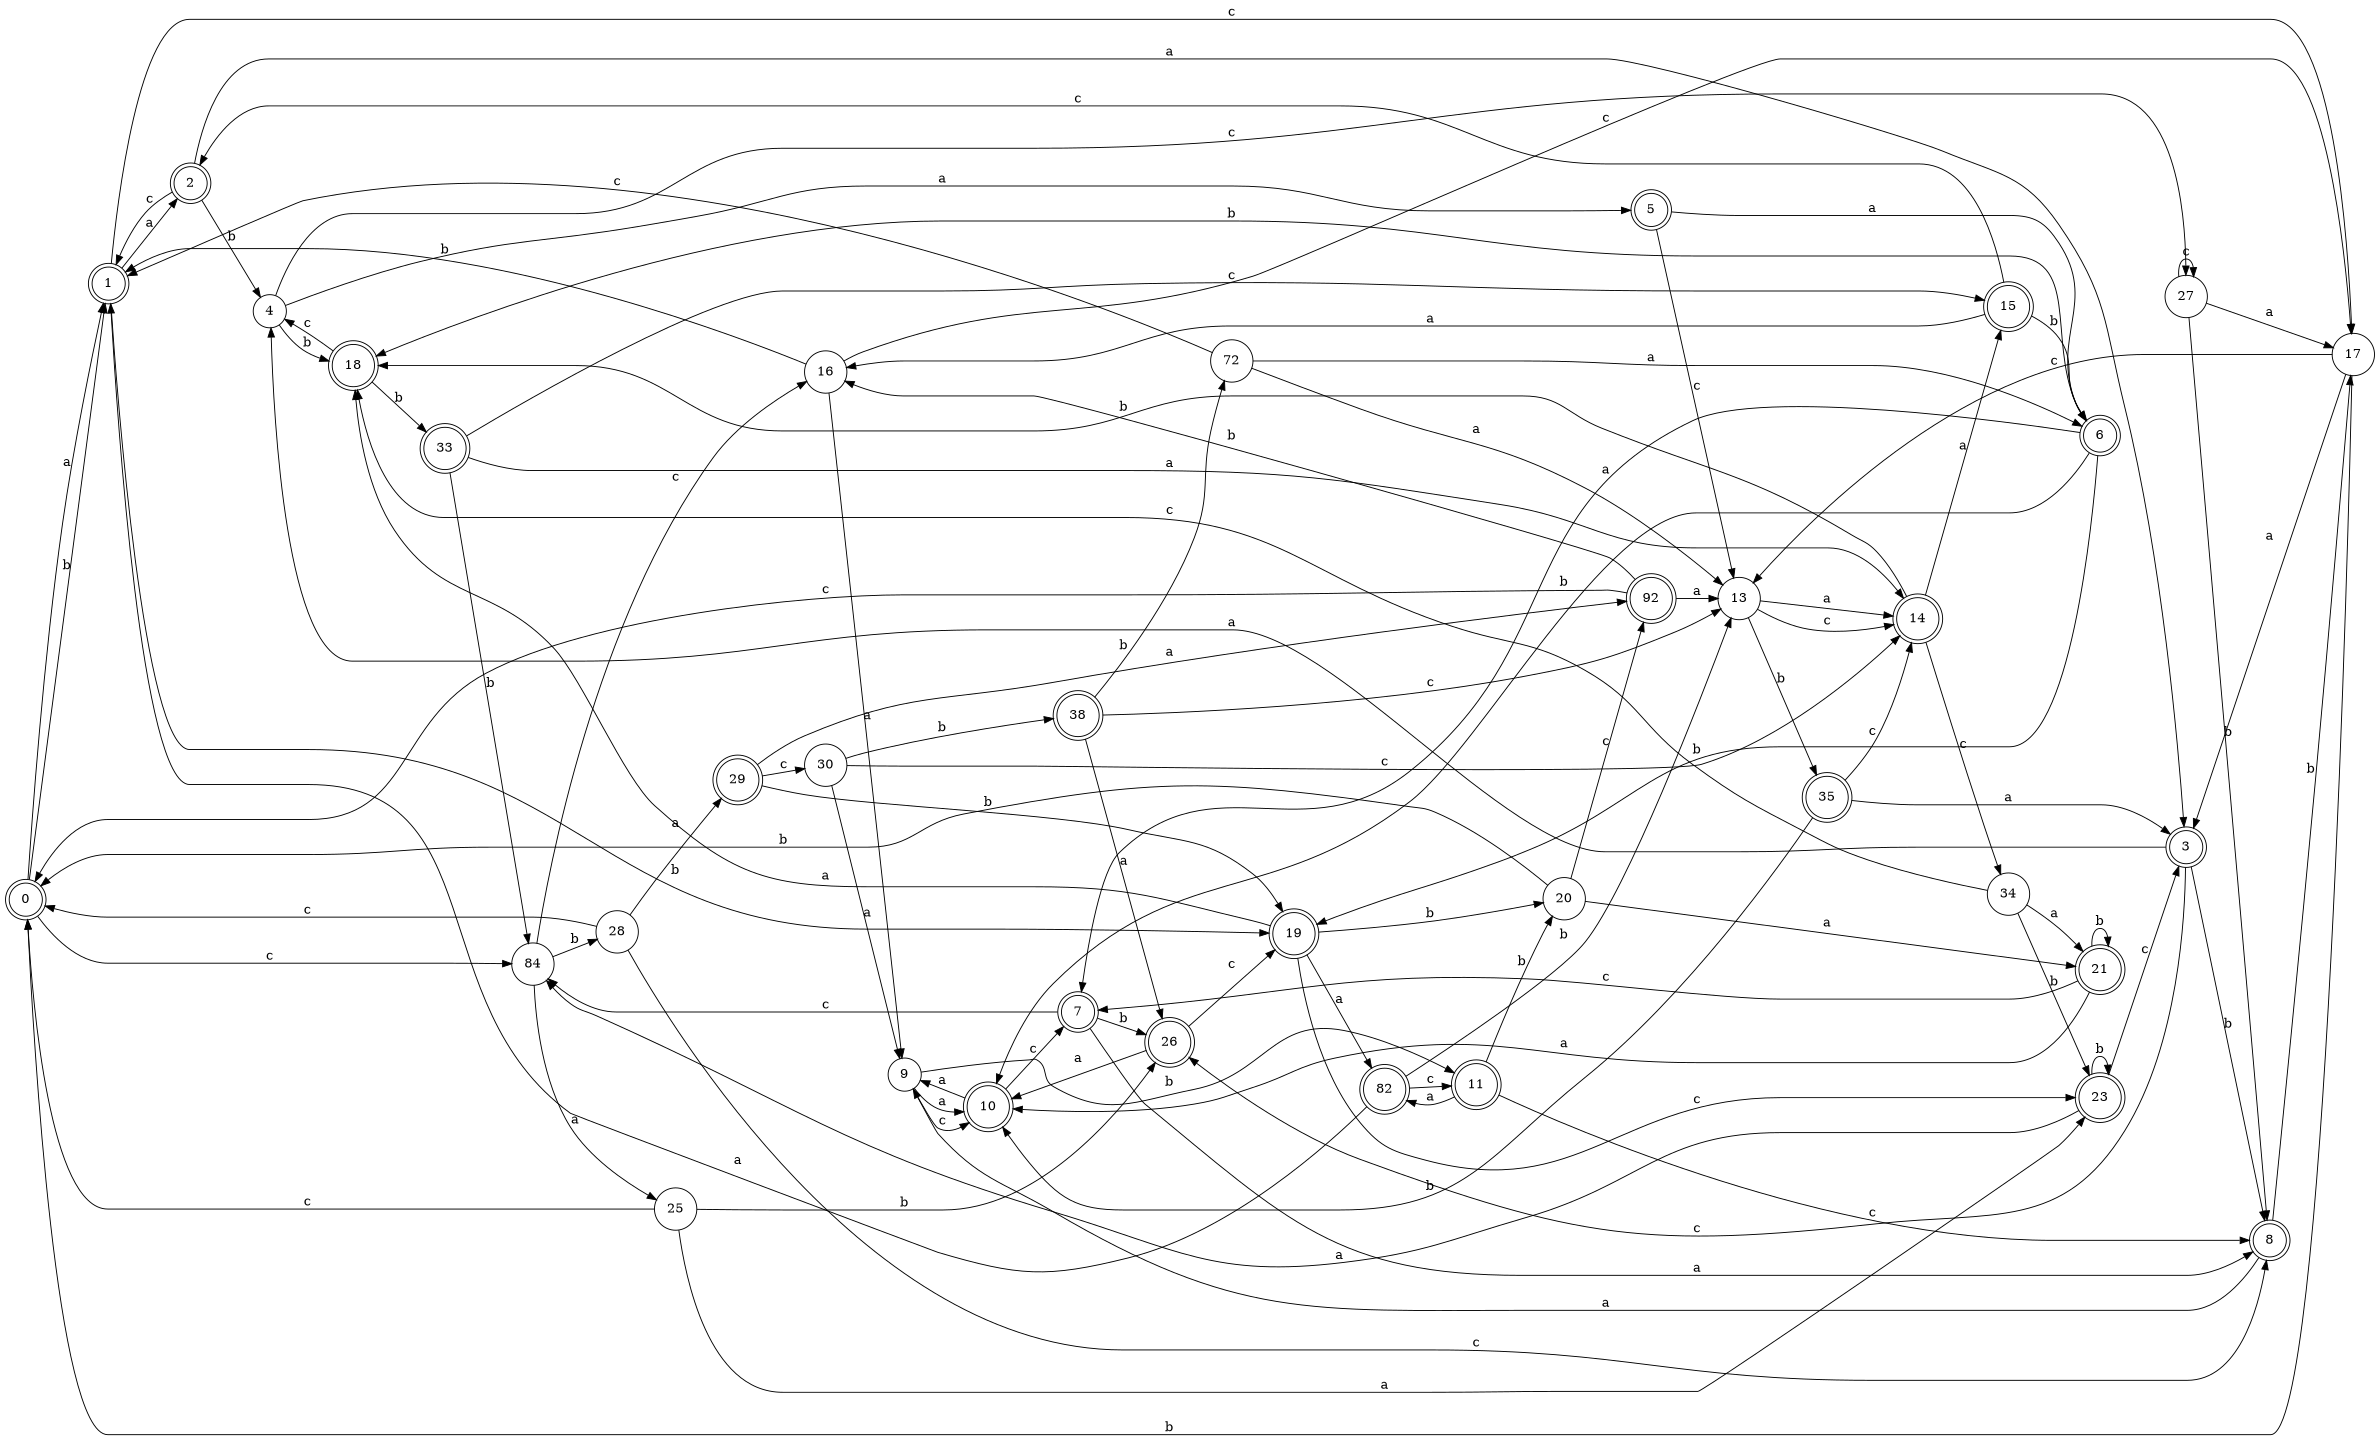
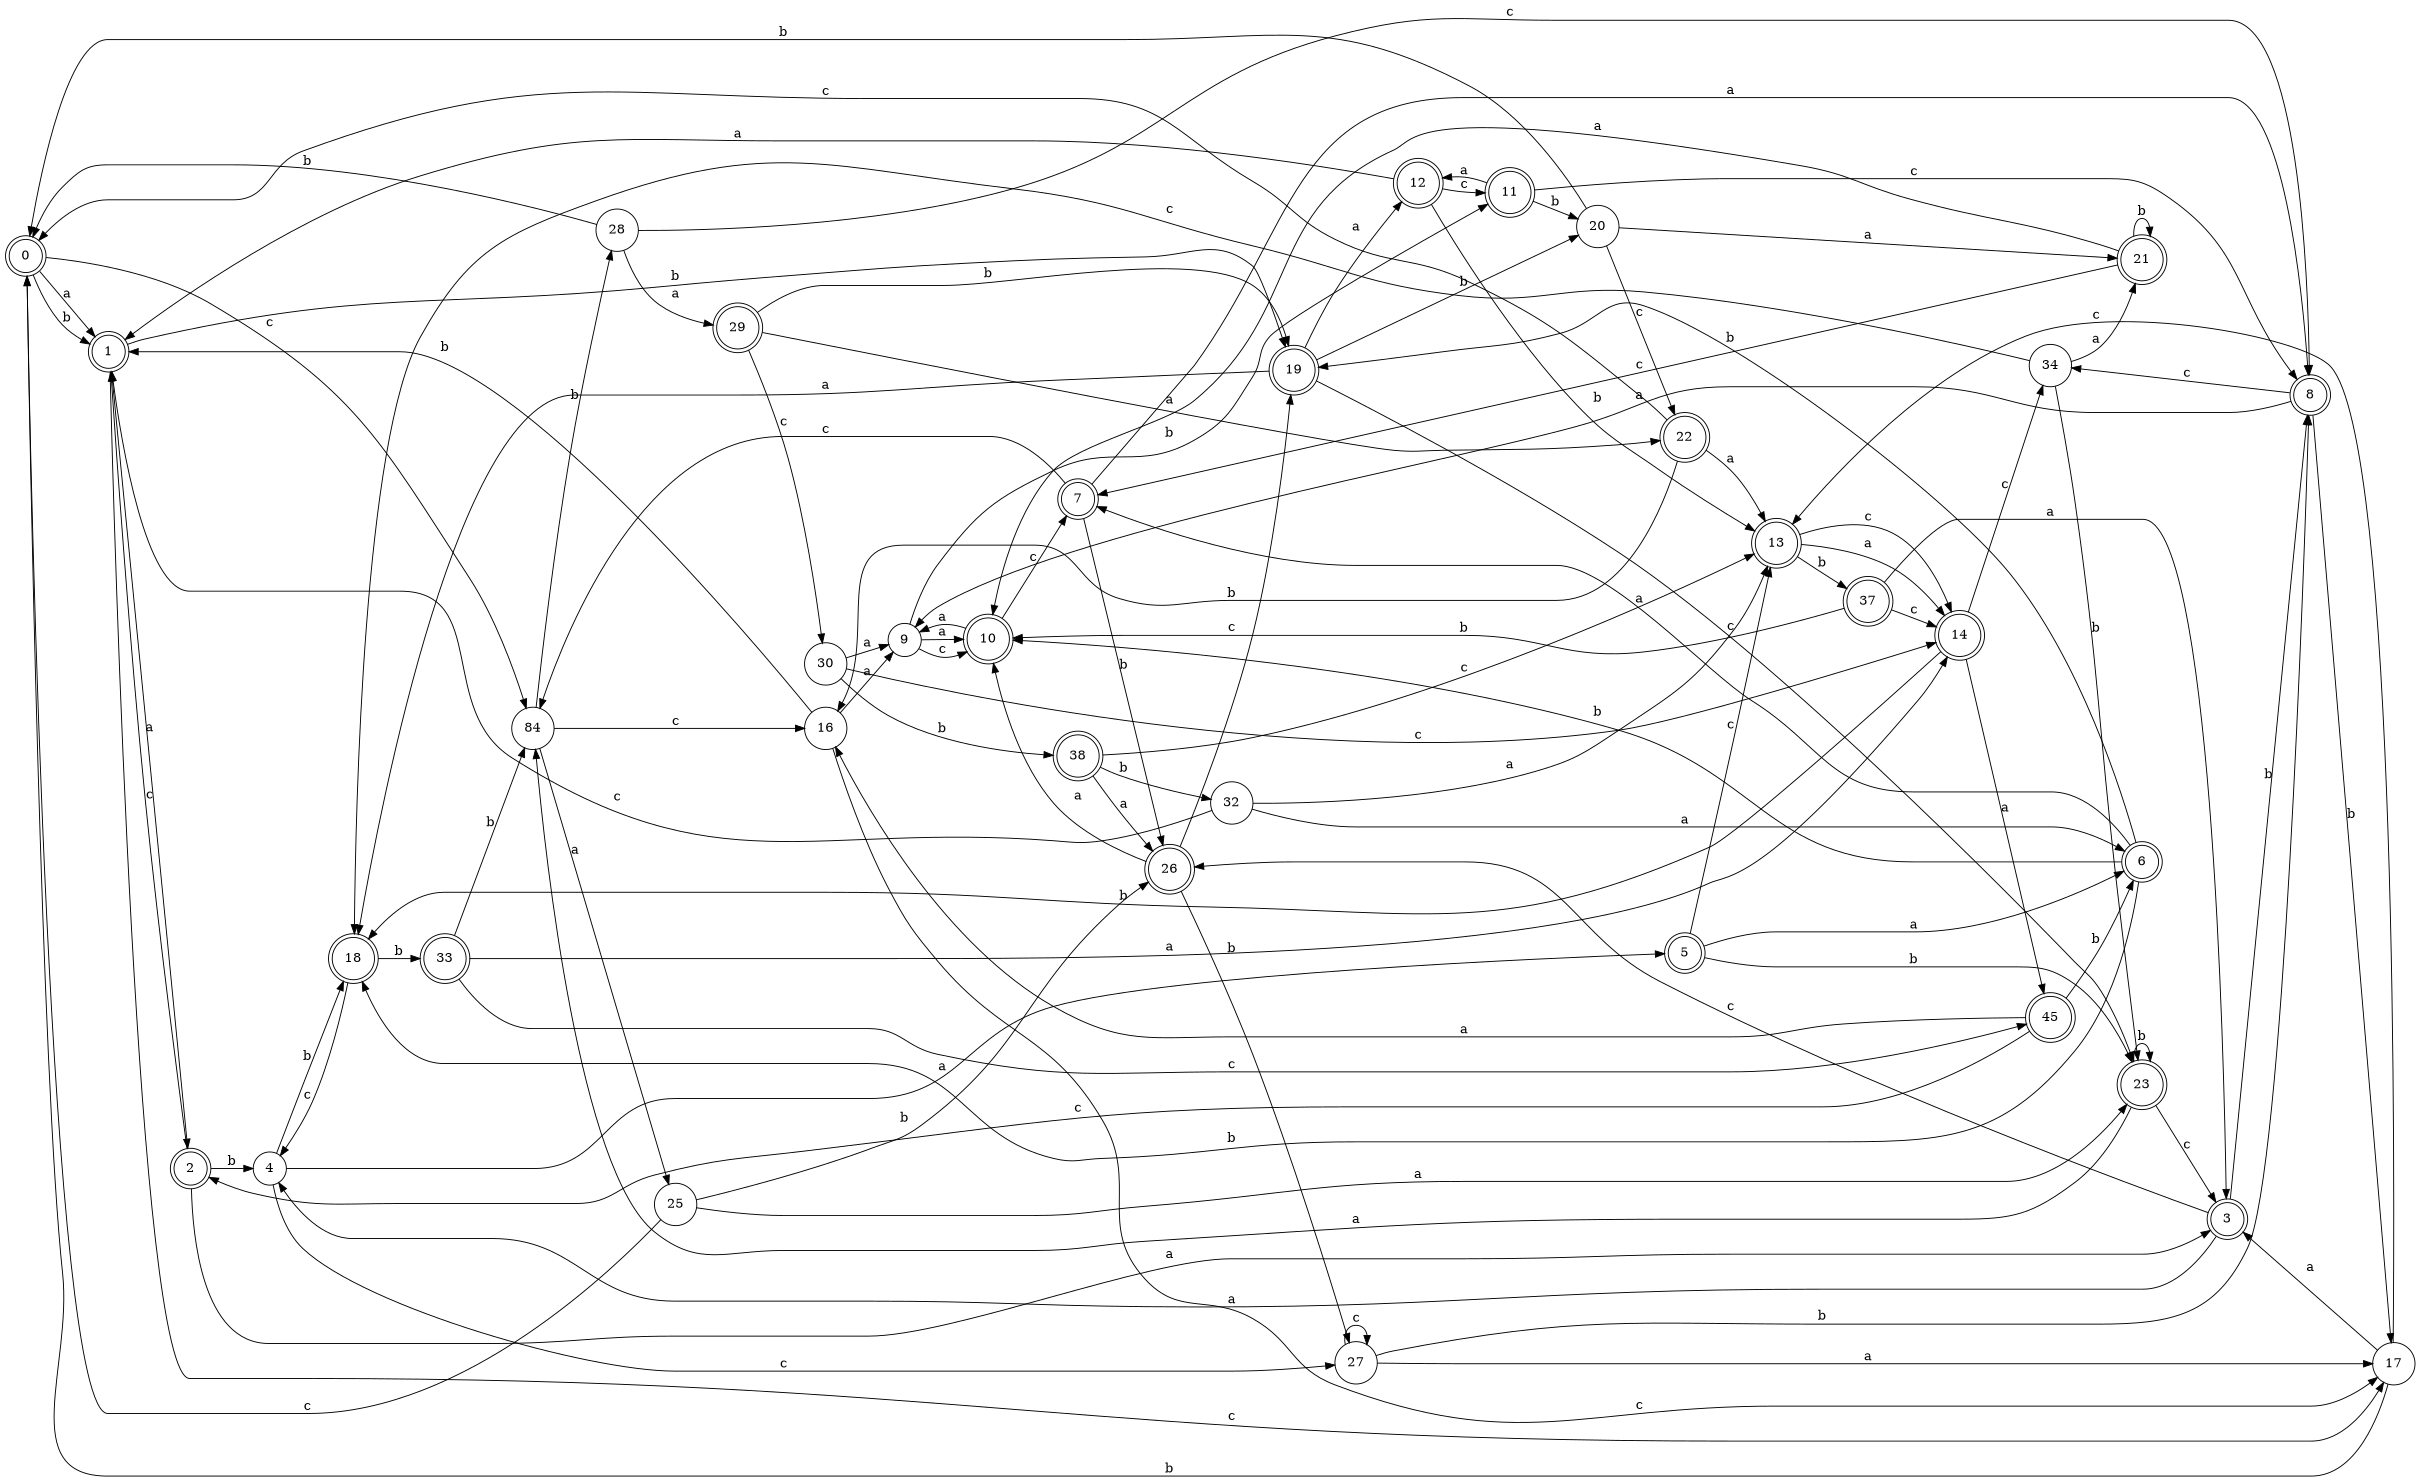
node "15": label "15" -> "45"
node "72": label "72" -> "32"
edge "8" -> "34": added, label "c"
node "92": label "92" -> "22"
node "13": shape circle -> doublecircle
node "35": label "35" -> "37"
edge "28" -> "0": label "c" -> "b"
edge "5" -> "23": added, label "b"
node "82": label "82" -> "12"
edge "26" -> "27": added, label "b"
